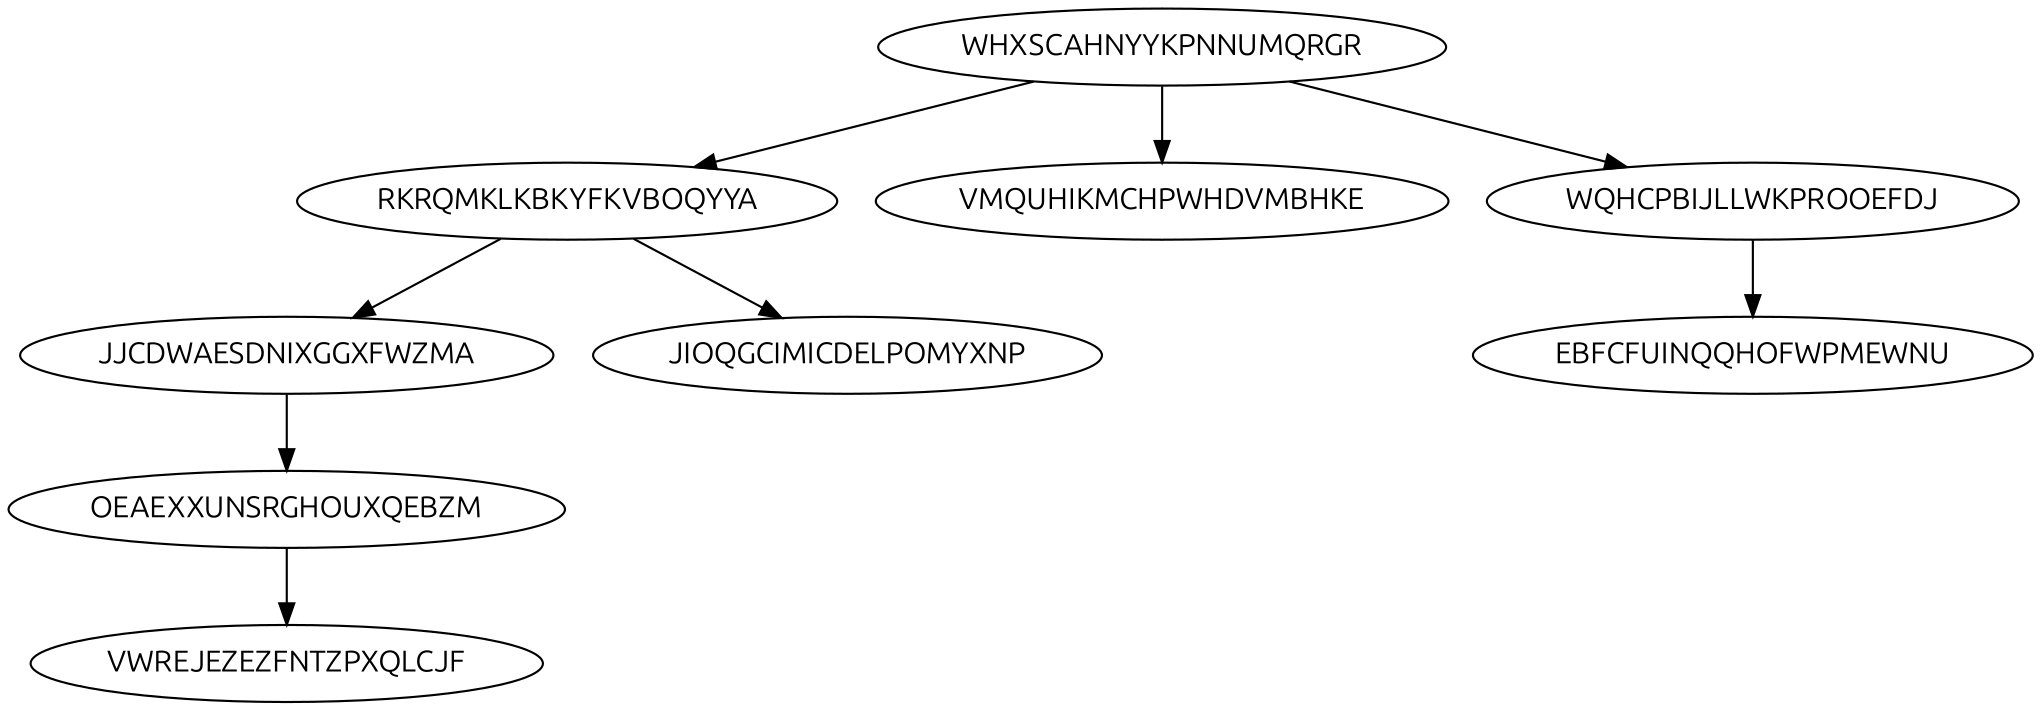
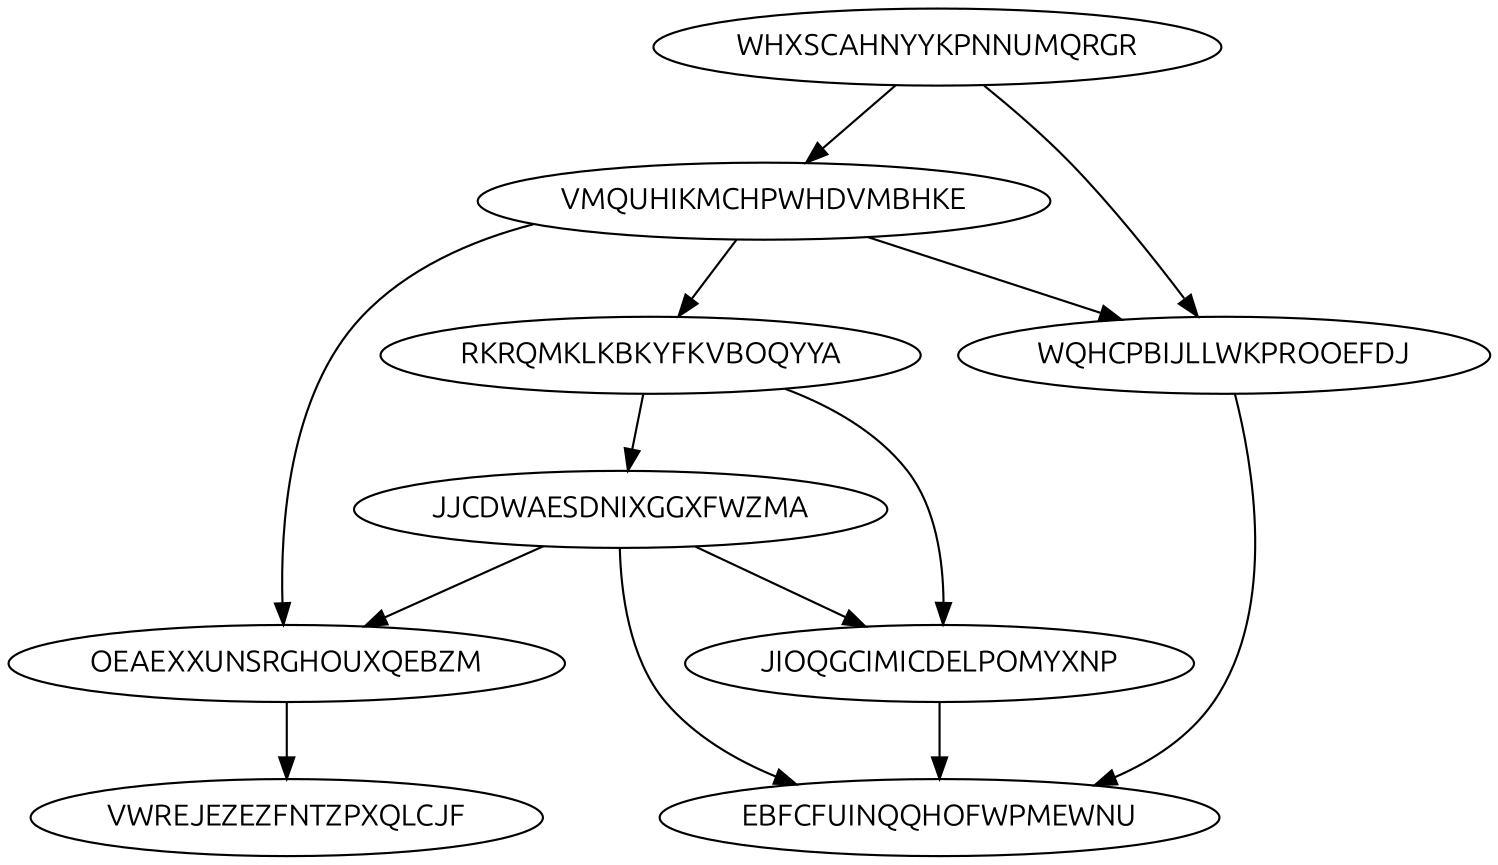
edge "WHXSCAHNYYKPNNUMQRGR" -> "RKRQMKLKBKYFKVBOQYYA": now "VMQUHIKMCHPWHDVMBHKE" -> "RKRQMKLKBKYFKVBOQYYA"
edge "VMQUHIKMCHPWHDVMBHKE" -> "WQHCPBIJLLWKPROOEFDJ": added
edge "VMQUHIKMCHPWHDVMBHKE" -> "OEAEXXUNSRGHOUXQEBZM": added
edge "JJCDWAESDNIXGGXFWZMA" -> "JIOQGCIMICDELPOMYXNP": added
edge "JJCDWAESDNIXGGXFWZMA" -> "EBFCFUINQQHOFWPMEWNU": added
edge "JIOQGCIMICDELPOMYXNP" -> "EBFCFUINQQHOFWPMEWNU": added
